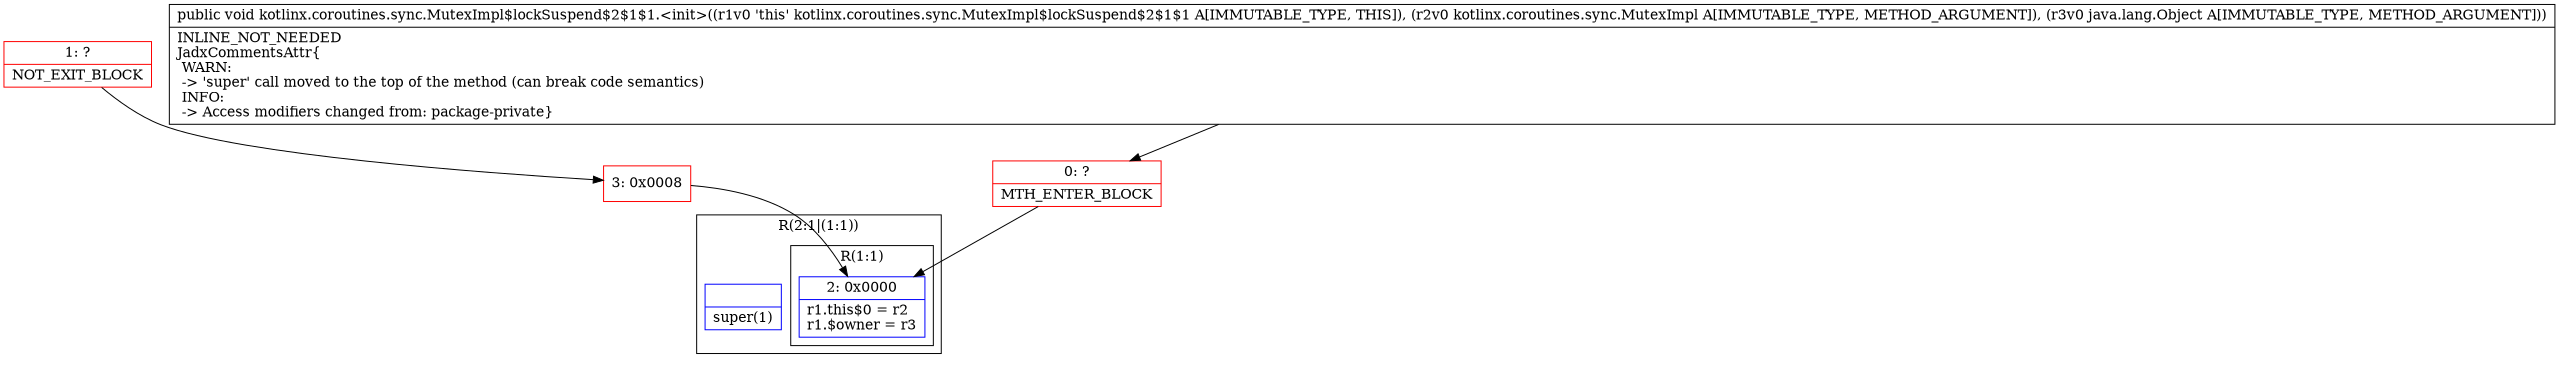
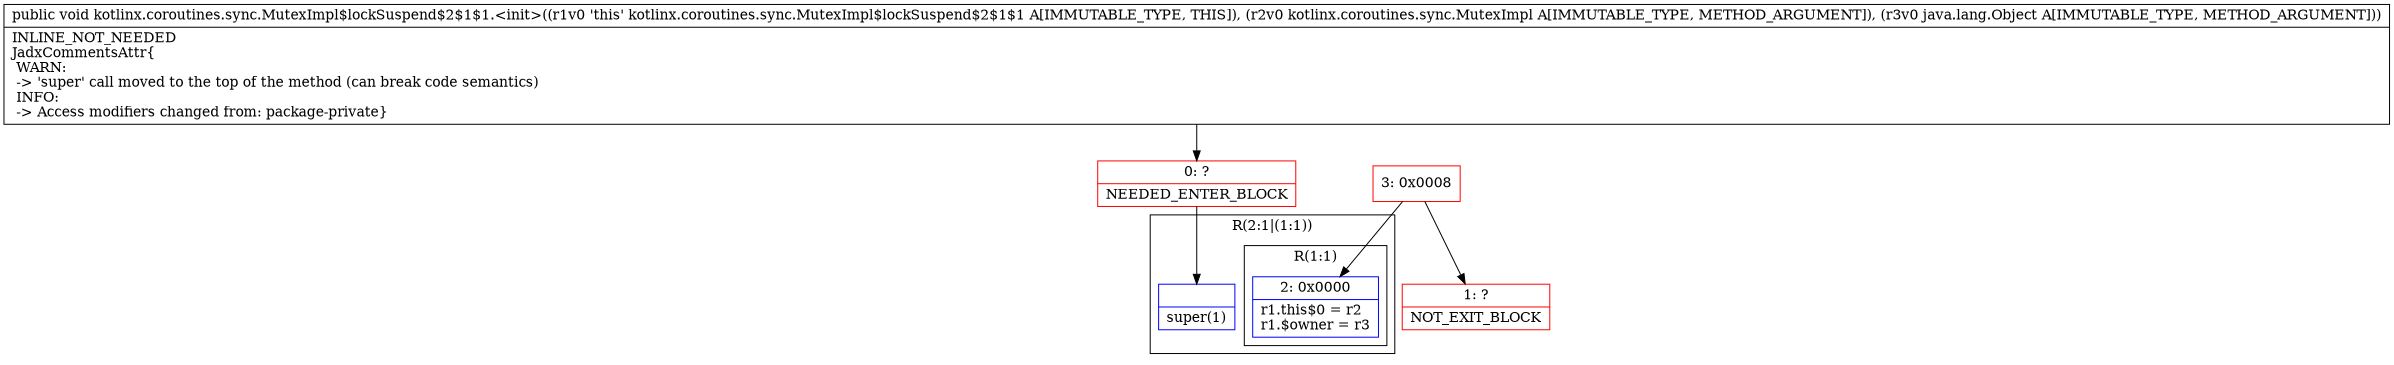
edge "1: ?" -> "3: 0x0008": reversed
node "0: ?": text "MTH_ENTER_BLOCK" -> "NEEDED_ENTER_BLOCK"
edge "0: ?" -> "2: 0x0000": now "0: ?" -> "super(1)"
